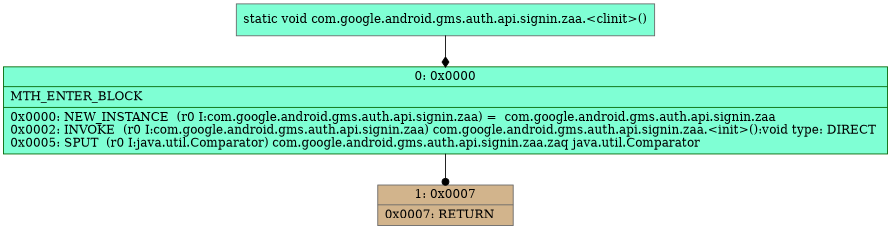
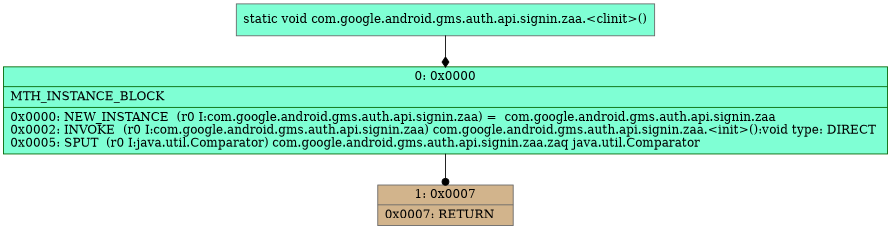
node "0: 0x0000": text "MTH_ENTER_BLOCK" -> "MTH_INSTANCE_BLOCK"
